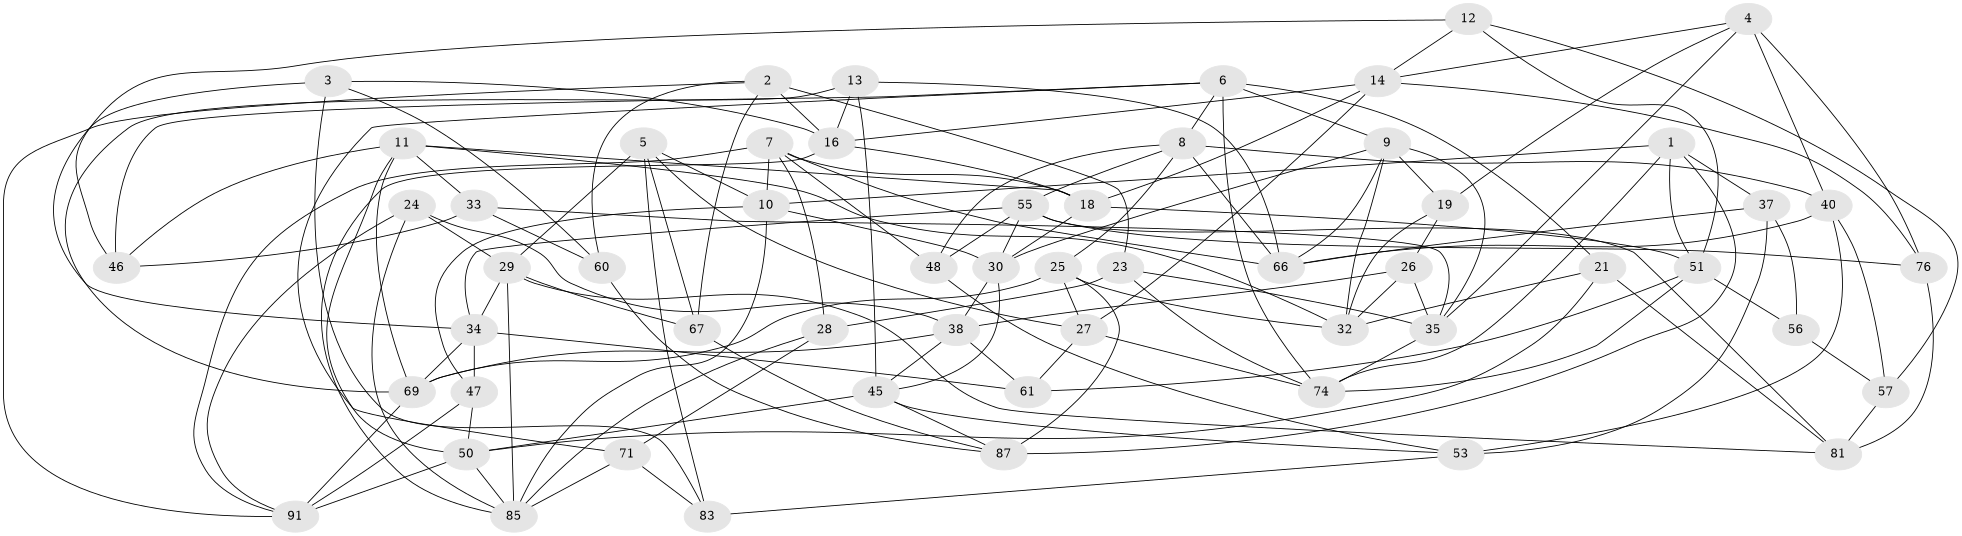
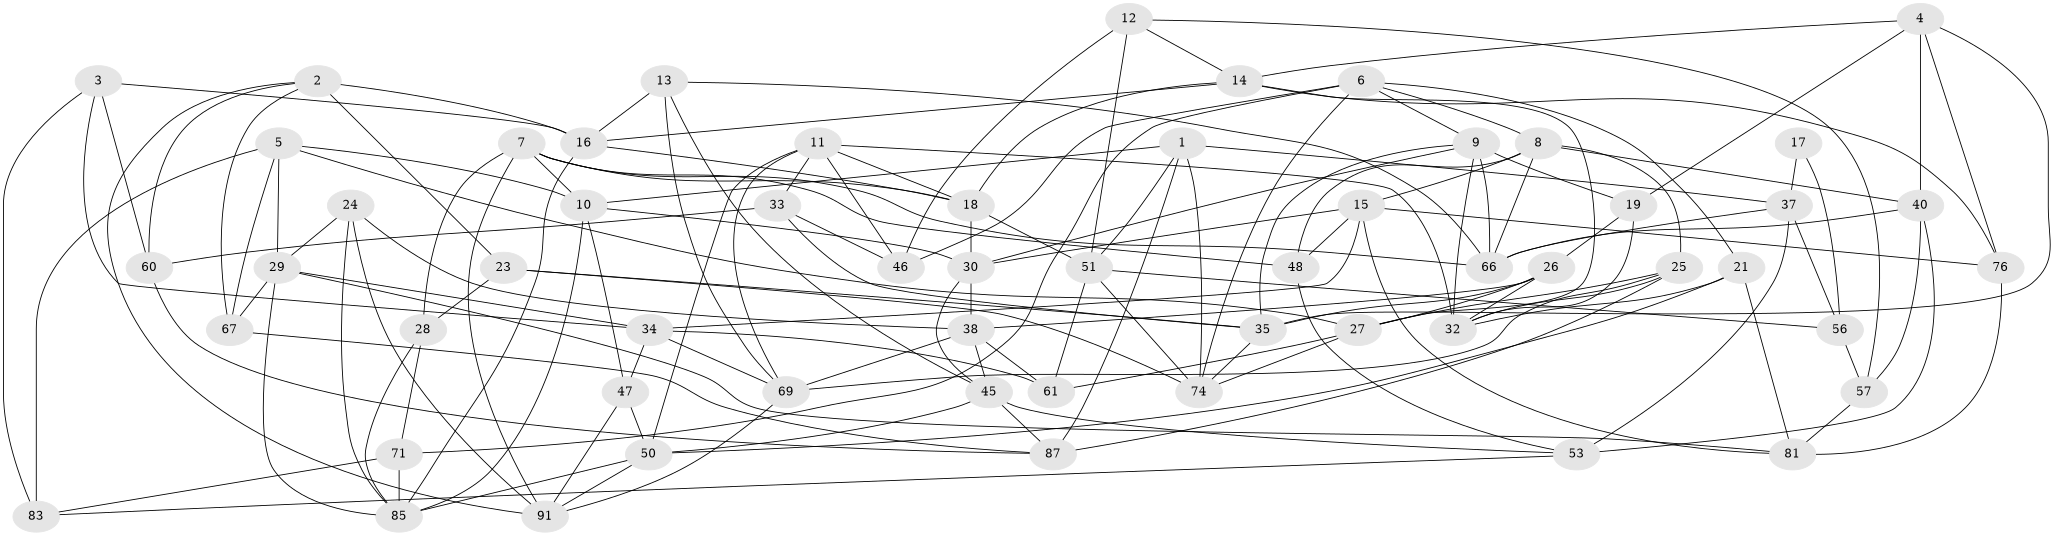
node "17": added
node "55": label "55" -> "15"
edge "26" -- "27": added
